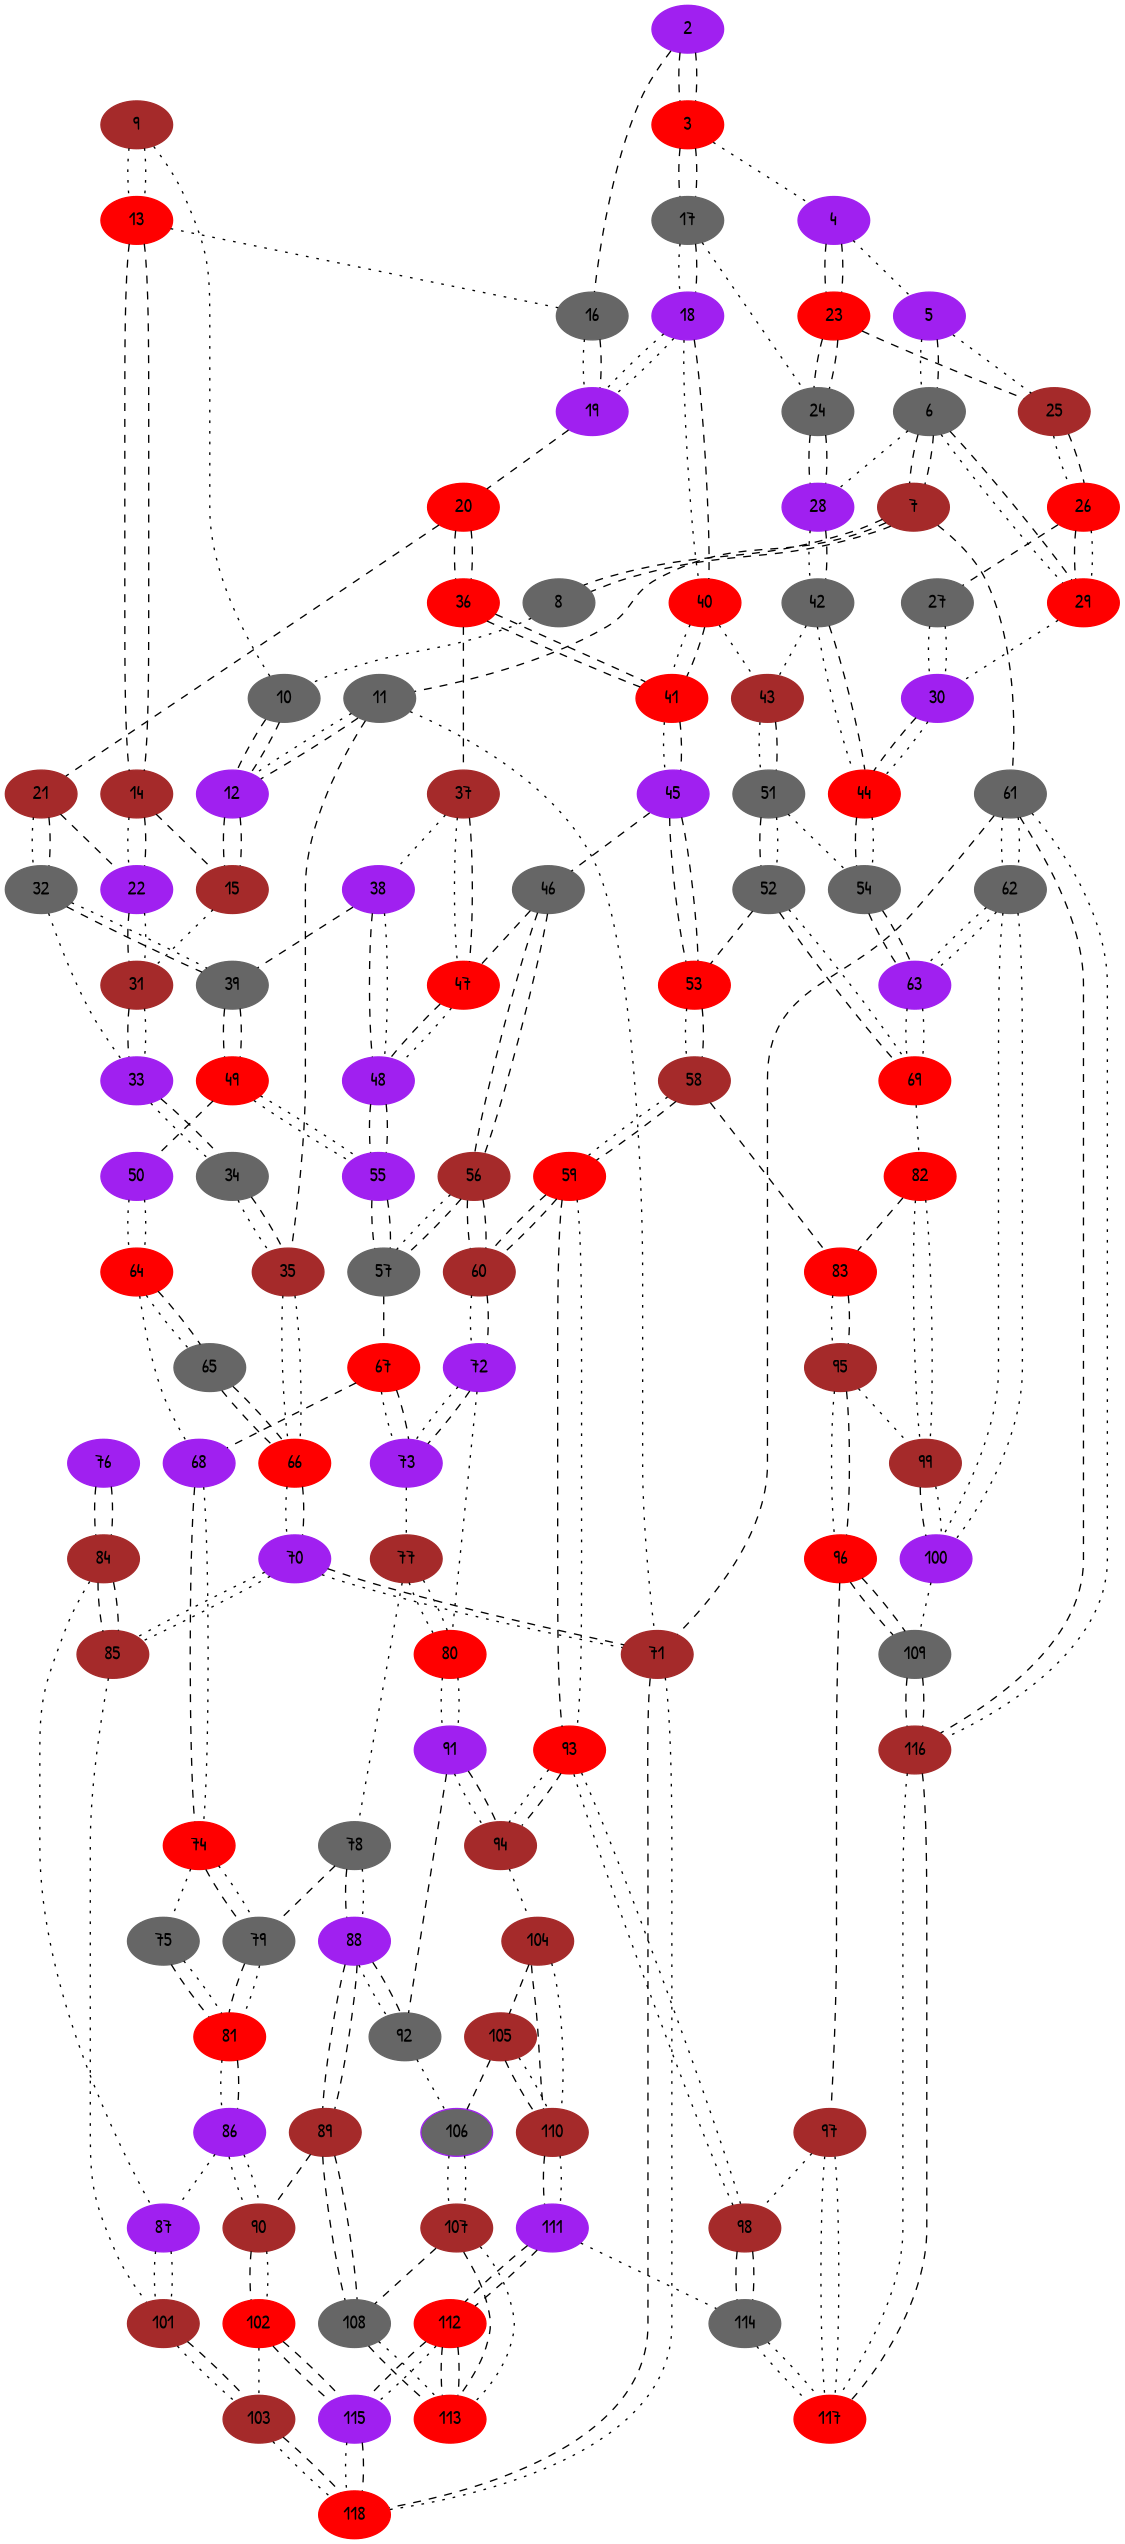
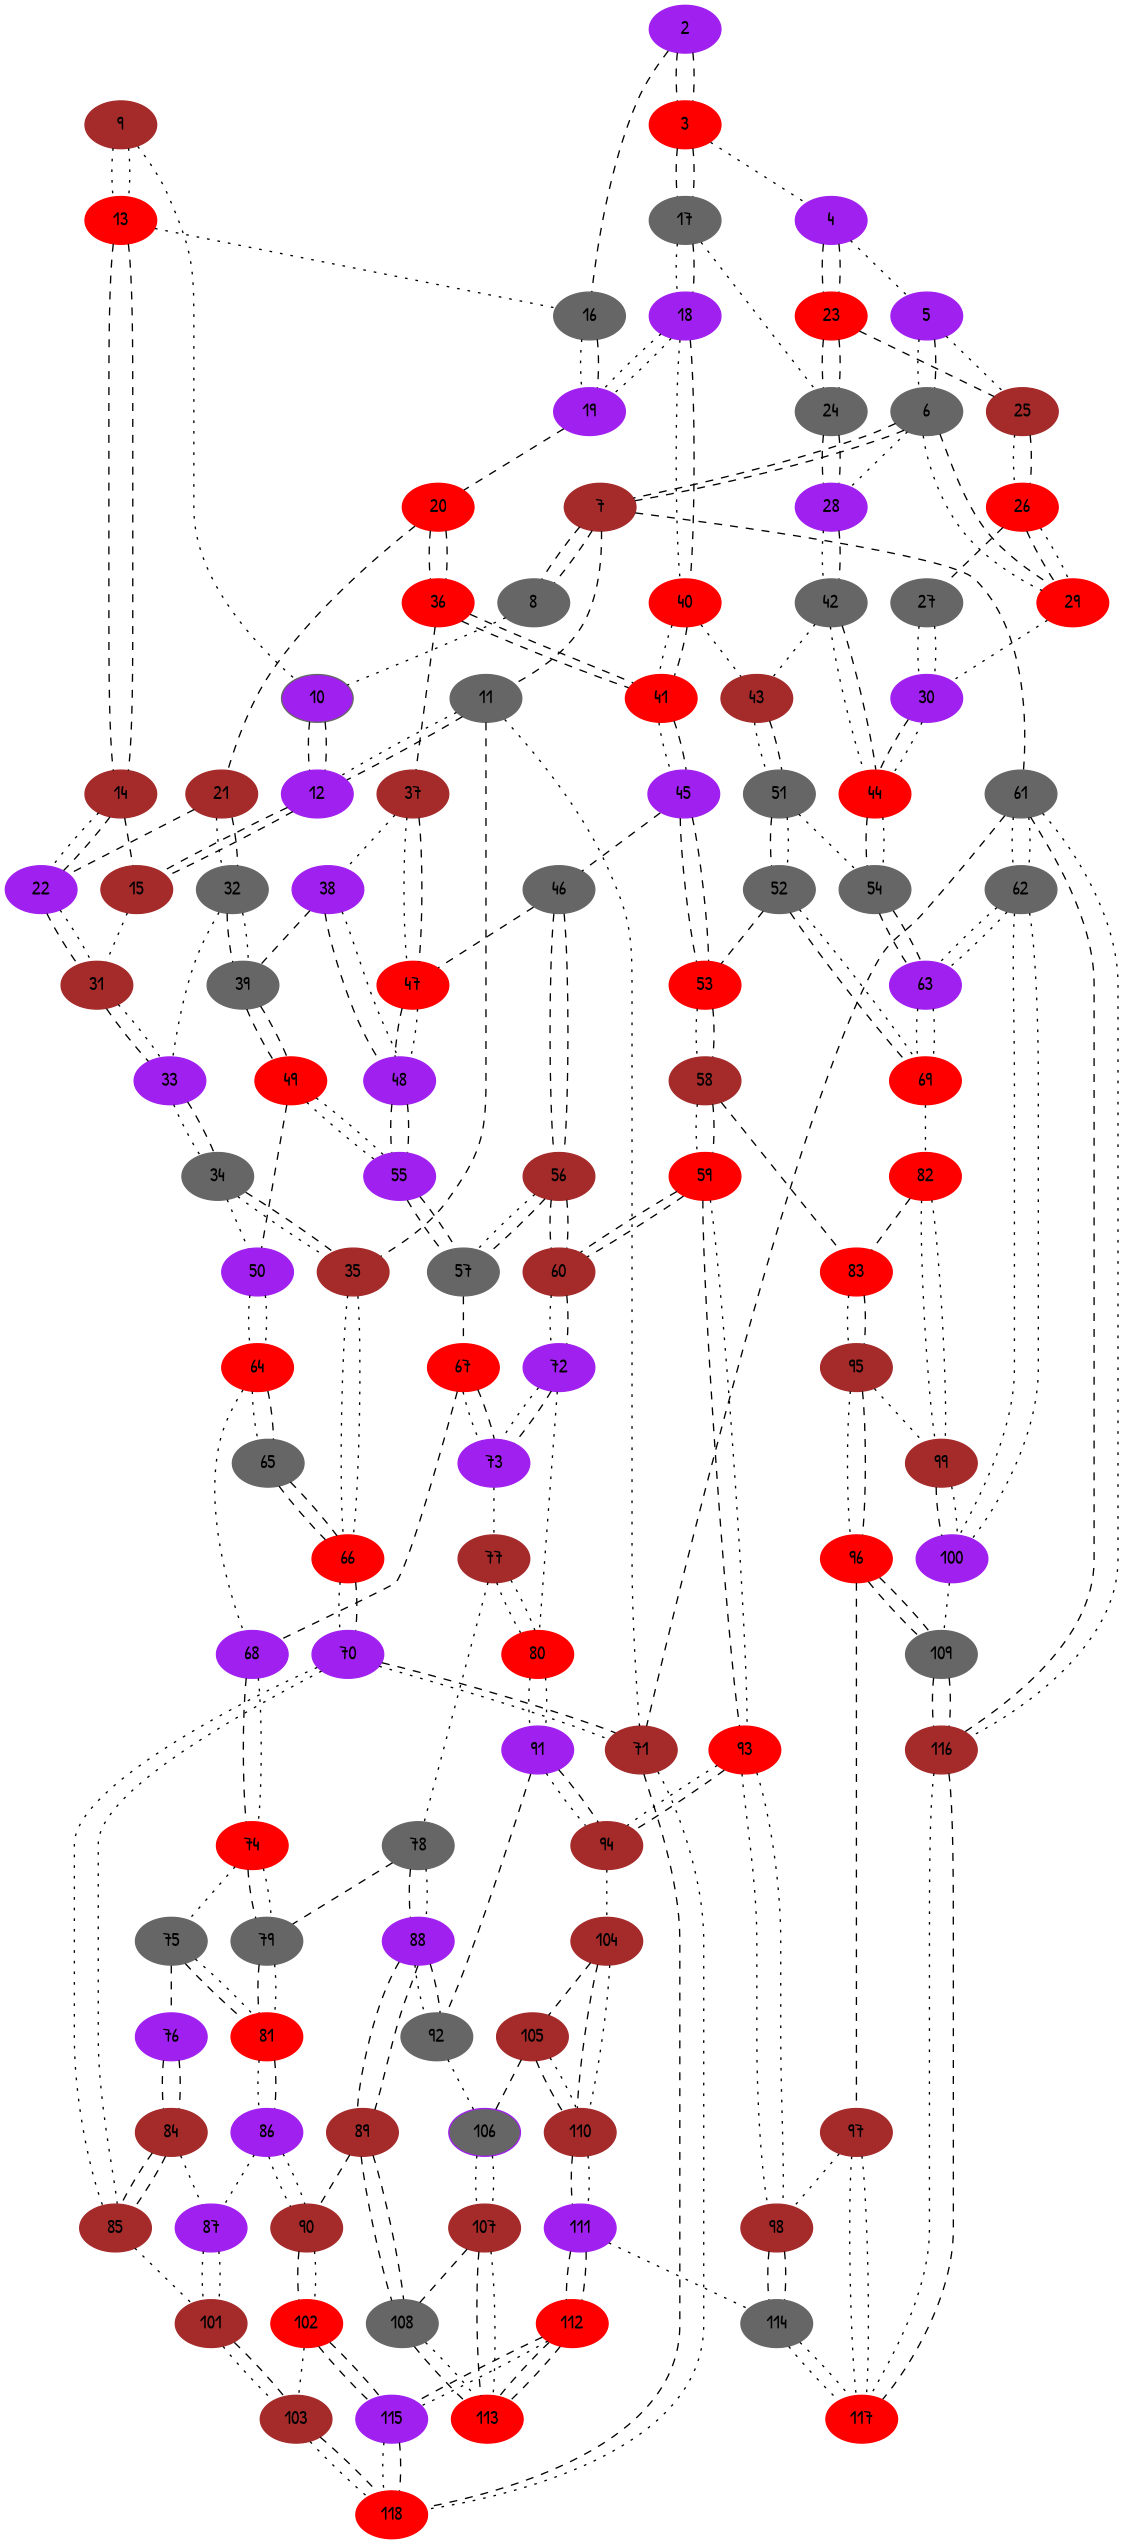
node "10": fillcolor gray40 -> purple
edge "34" -- "50": added
edge "75" -- "76": added
